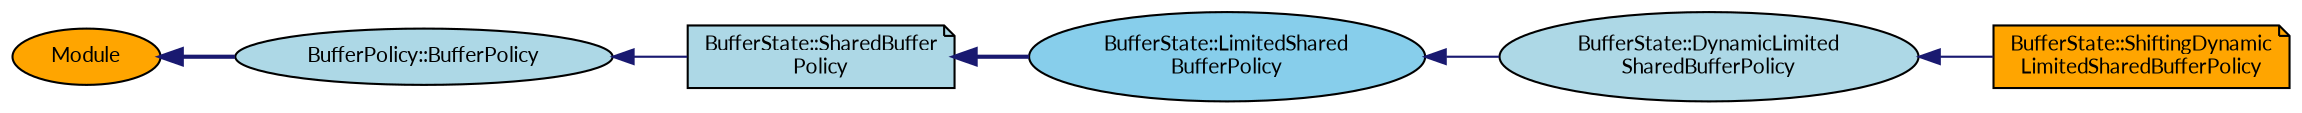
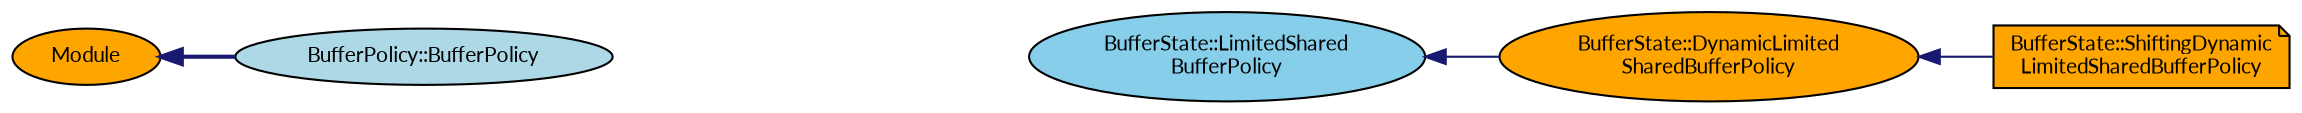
node "BufferState::SharedBuffer Policy": removed
node "BufferState::DynamicLimited SharedBufferPolicy": fillcolor lightblue -> orange
